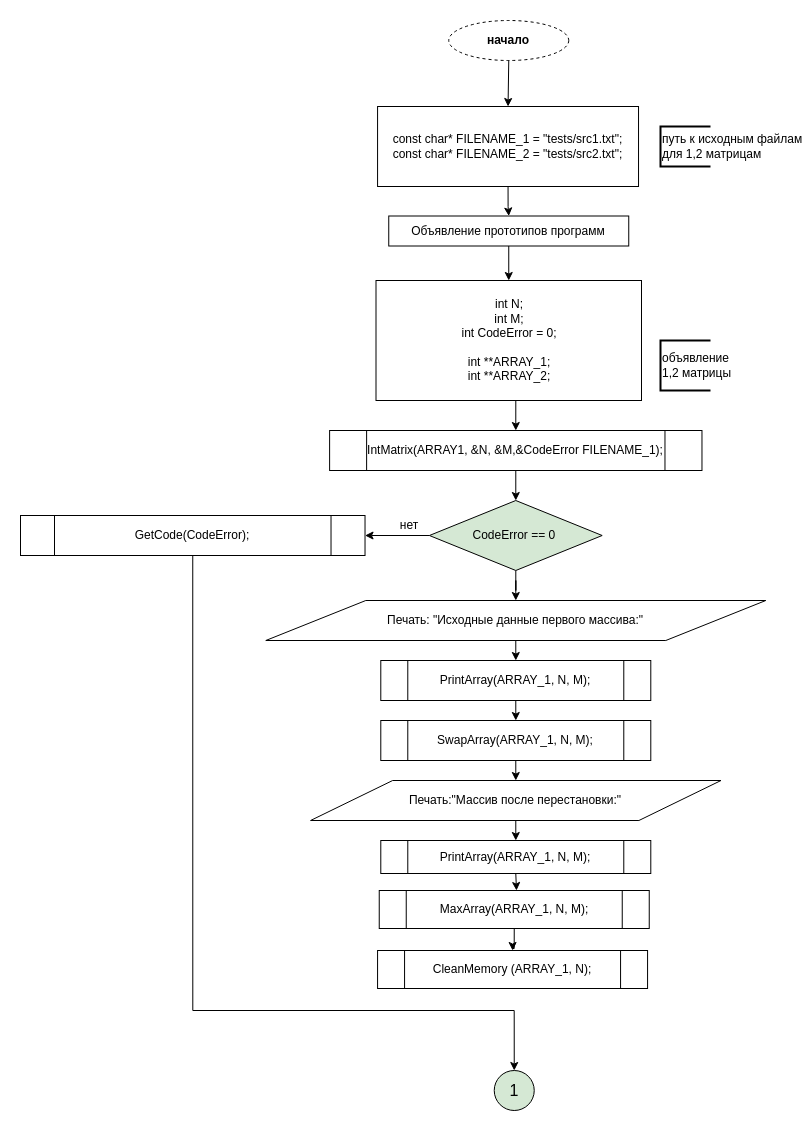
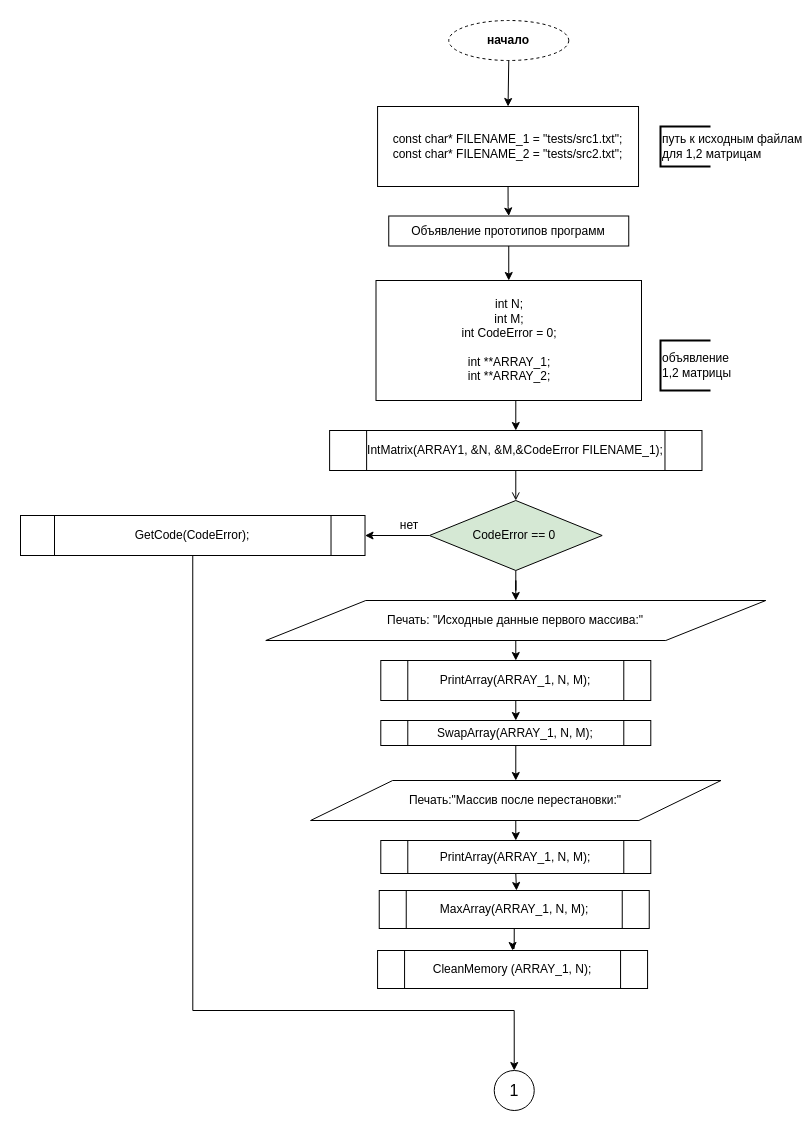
edge "IntMatrix(ARRAY1, &N, &M,&CodeError FILENAME_1);" -> "CodeError == 0": arrowhead classic -> open
node "SwapArray(ARRAY_1, N, M);": size 270x40 -> 270x25
node "1": fillcolor #d5e8d4 -> #ffffff
